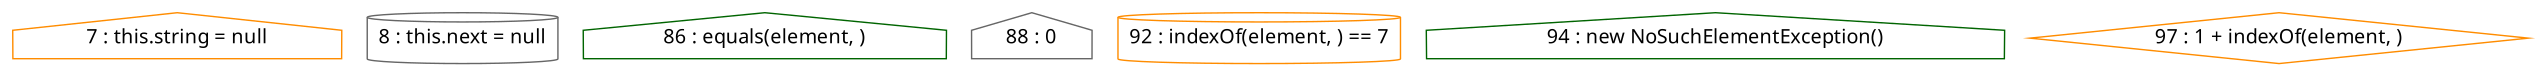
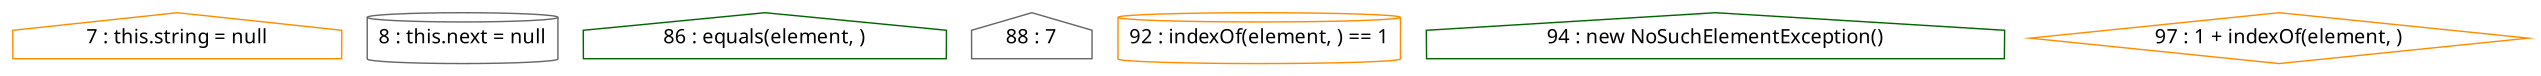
node "88 : 0": label "88 : 0" -> "88 : 7"
node "92 : indexOf(element, ) == 7": label "92 : indexOf(element, ) == 7" -> "92 : indexOf(element, ) == 1"
